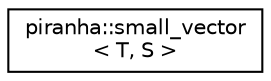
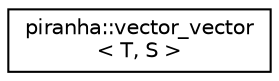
node "piranha::small_vector < T, S >": label "piranha::small_vector < T, S >" -> "piranha::vector_vector < T, S >"
